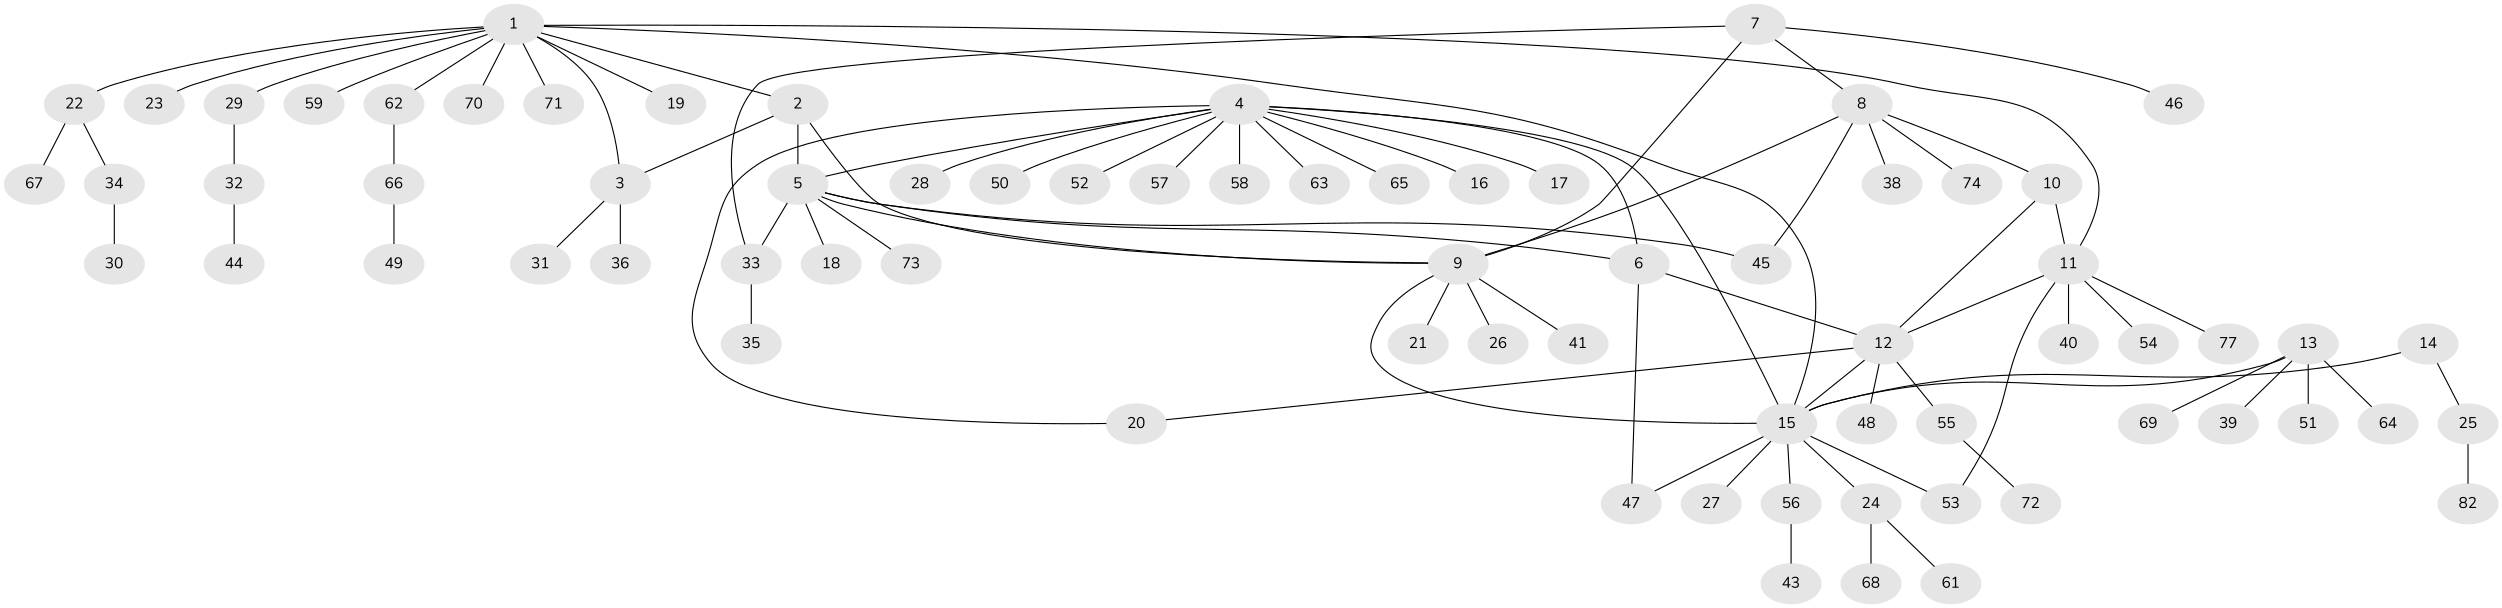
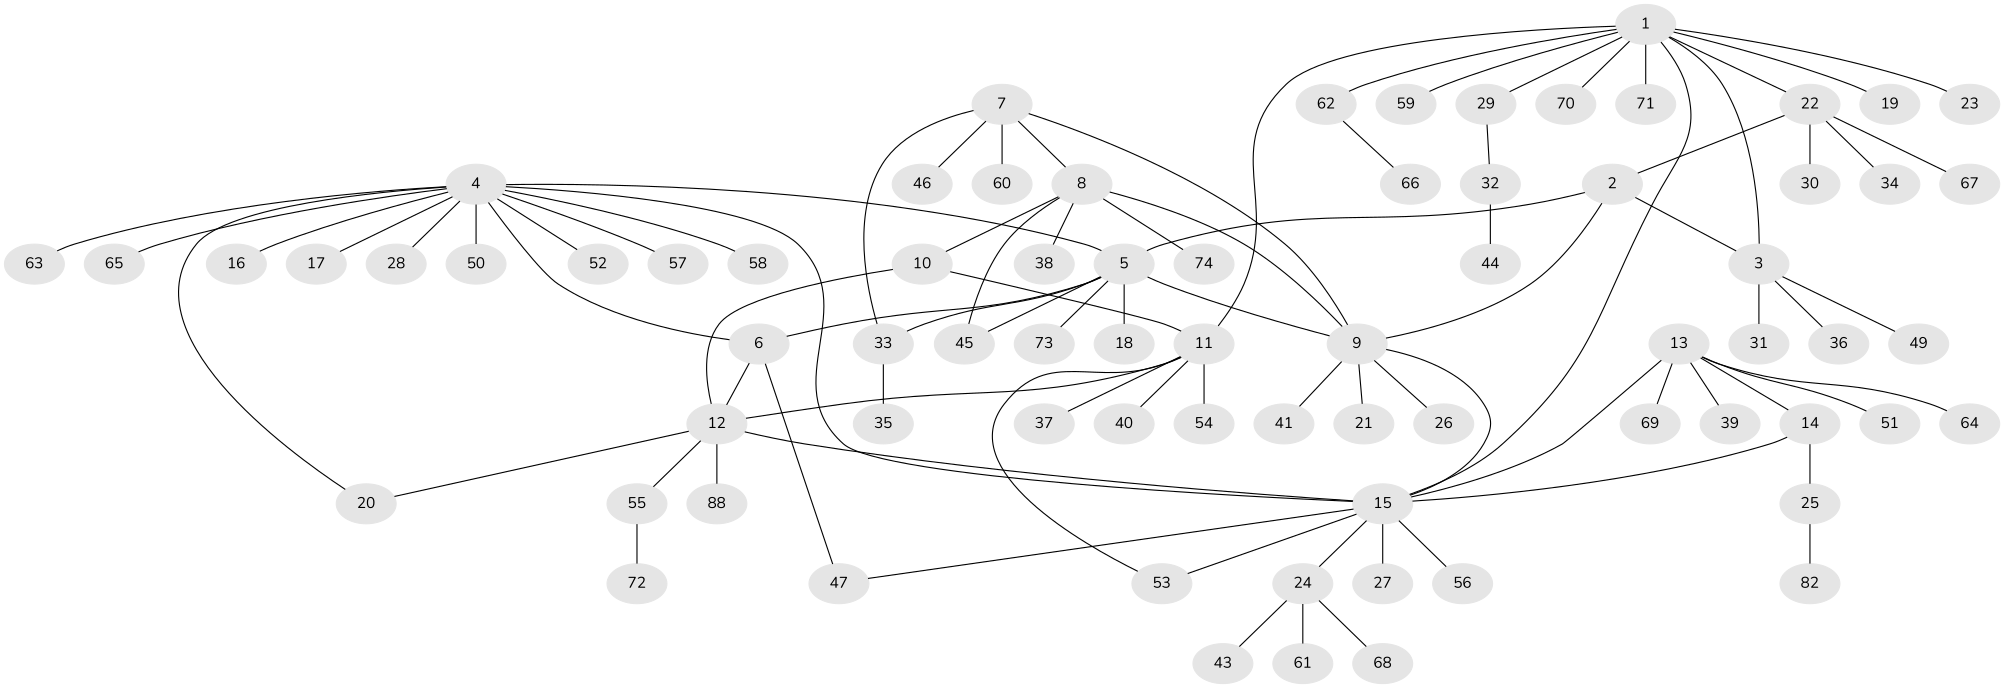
edge "1" -- "2": now "22" -- "2"
node "60": added
edge "34" -- "30": now "22" -- "30"
edge "66" -- "49": now "3" -- "49"
node "77": label "77" -> "37"
edge "13" -- "14": added
node "48": label "48" -> "88"
edge "56" -- "43": now "24" -- "43"
